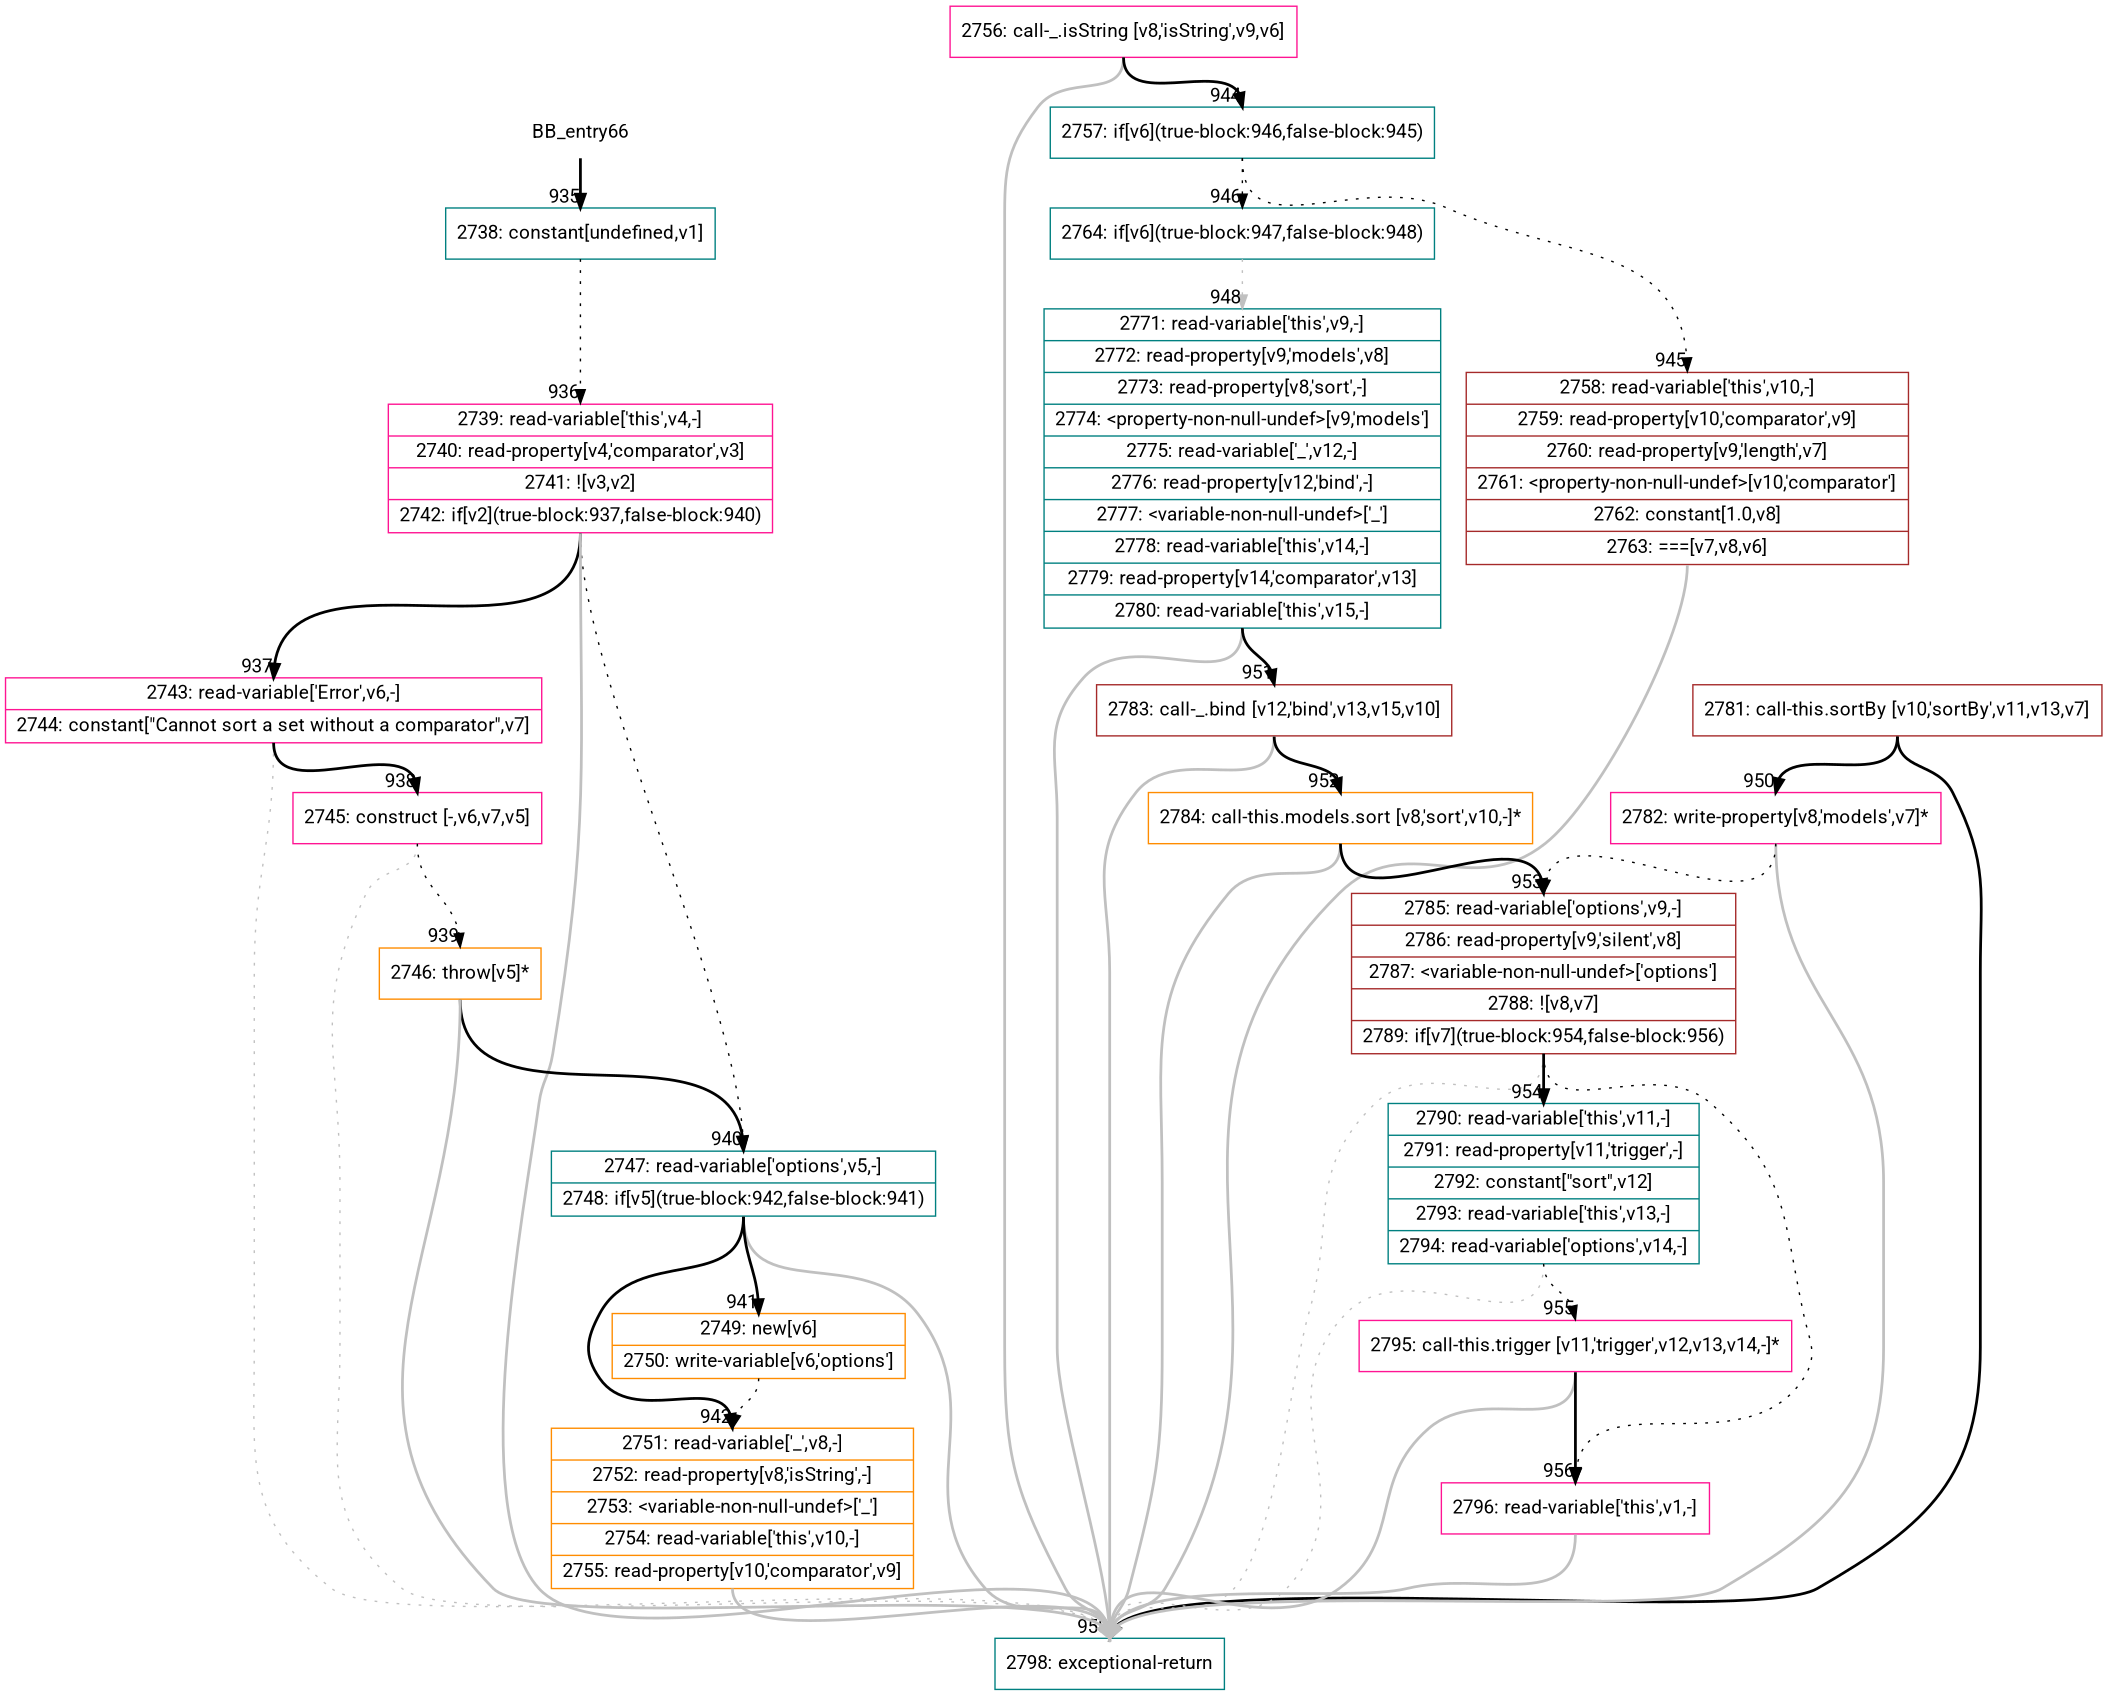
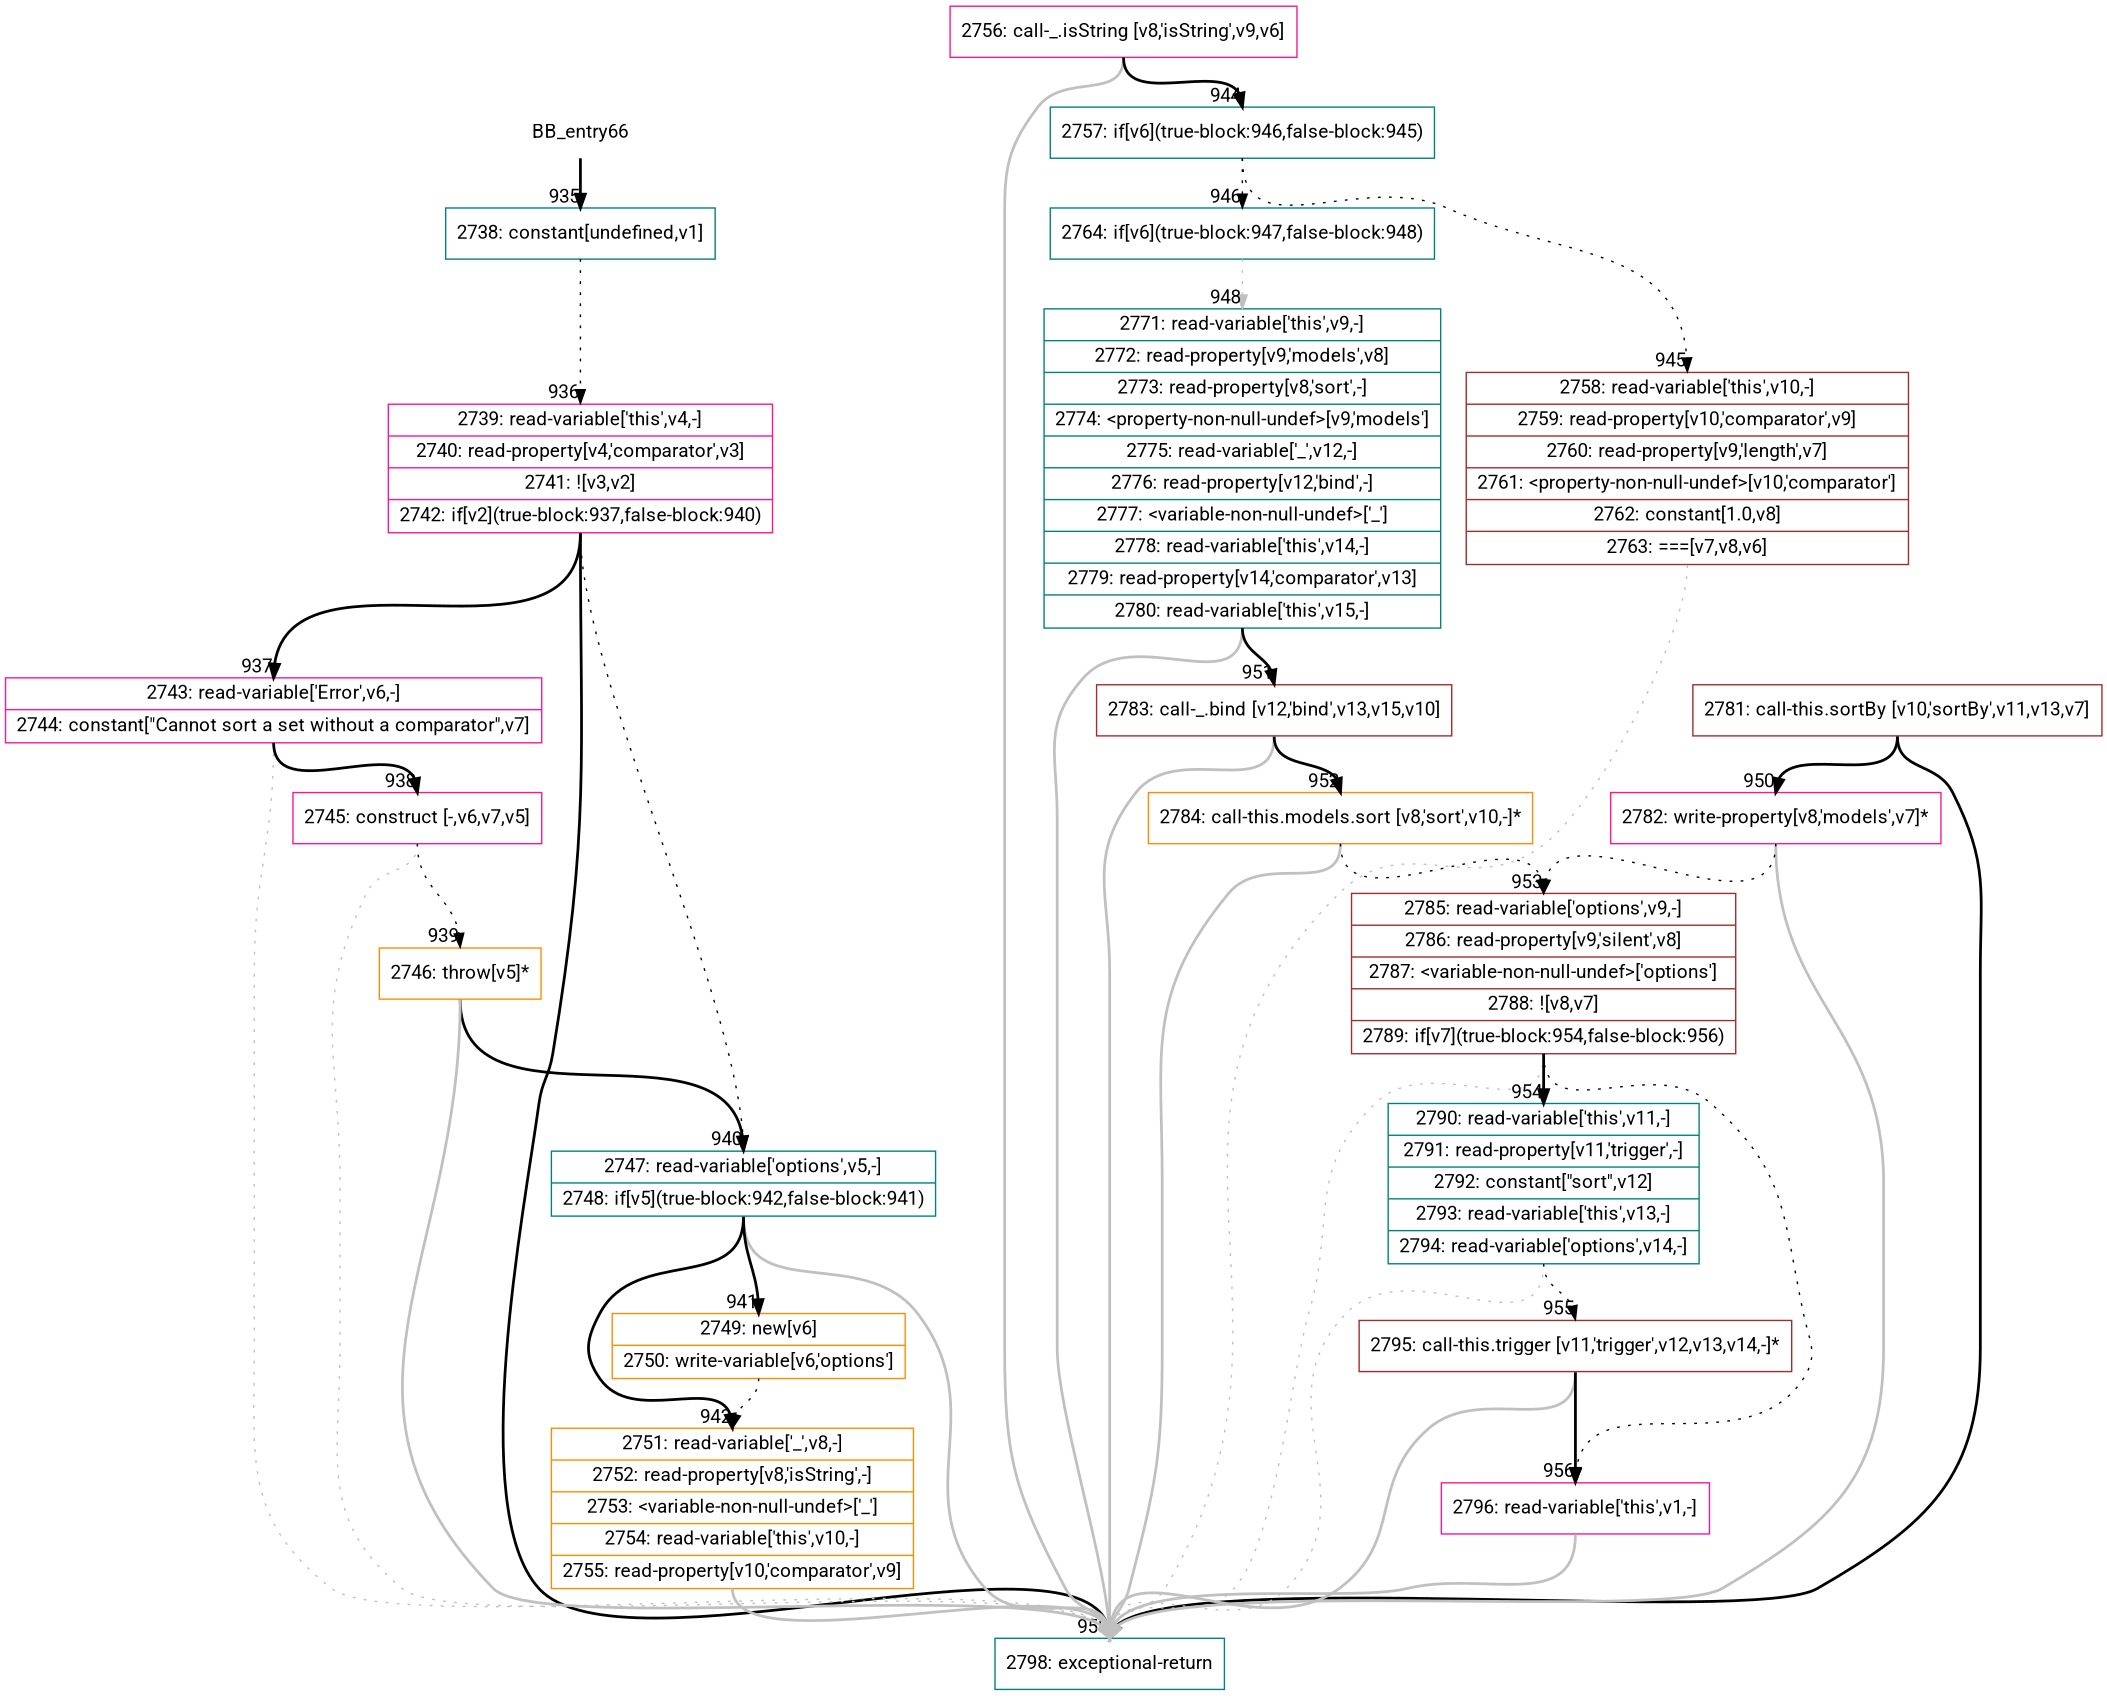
edge "2784: call-this.models.sort [v8,'sort',v10,-]*" -> "2785: read-variable['options',v9,-]": style bold -> dotted
edge "2758: read-variable['this',v10,-]" -> "2798: exceptional-return": style bold -> dotted
node "2795: call-this.trigger [v11,'trigger',v12,v13,v14,-]*": color deeppink -> brown
edge "2739: read-variable['this',v4,-]" -> "2798: exceptional-return": color gray -> black
